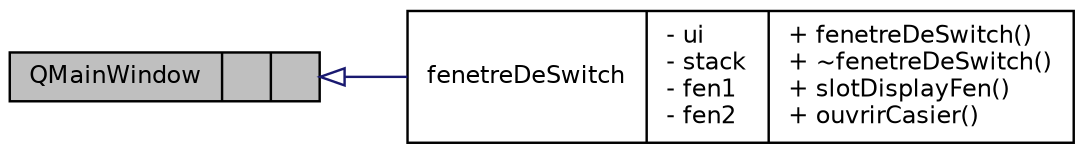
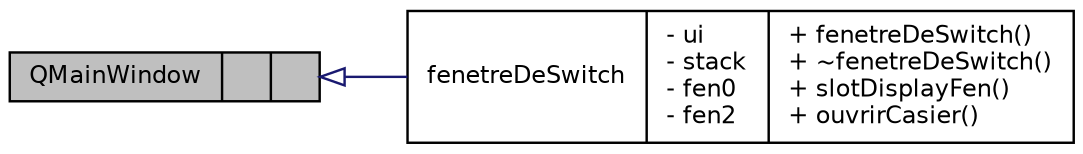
node "fenetreDeSwitch": text "- fen1" -> "- fen0"
